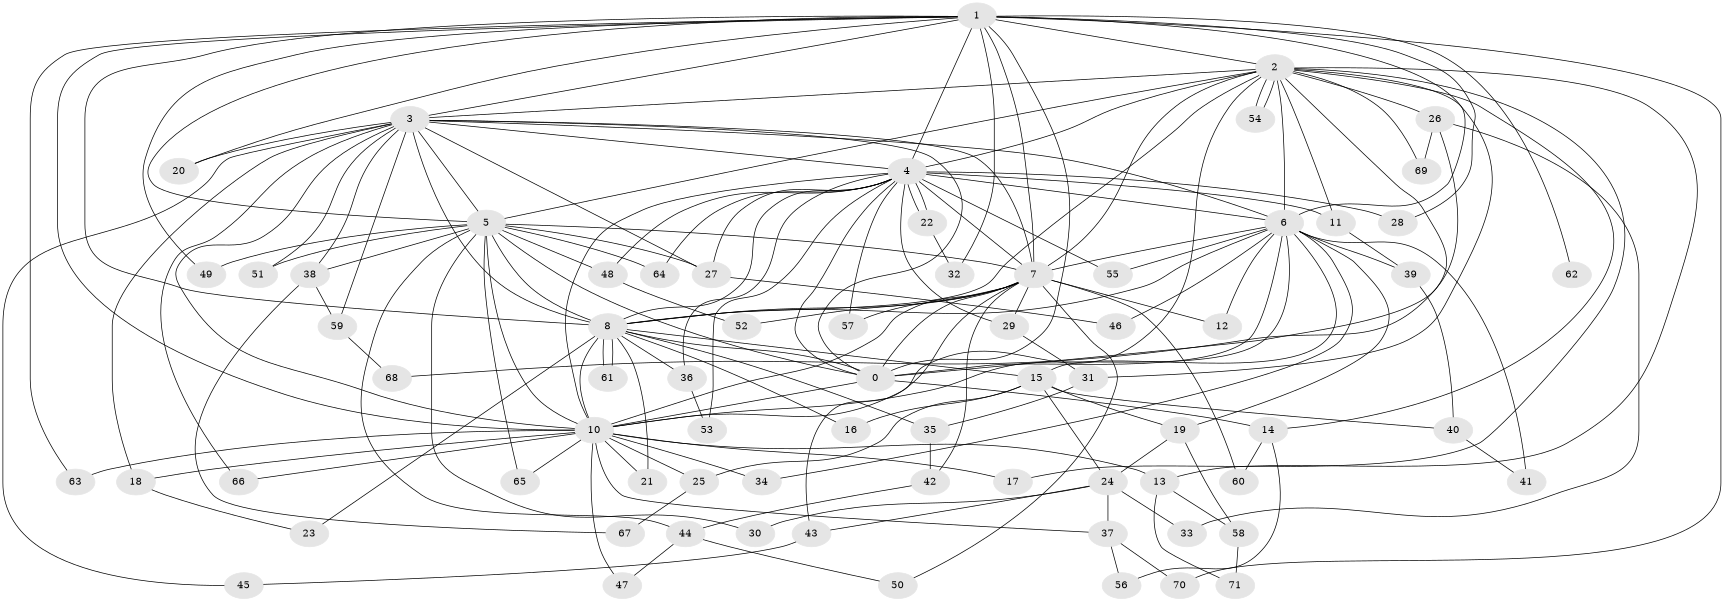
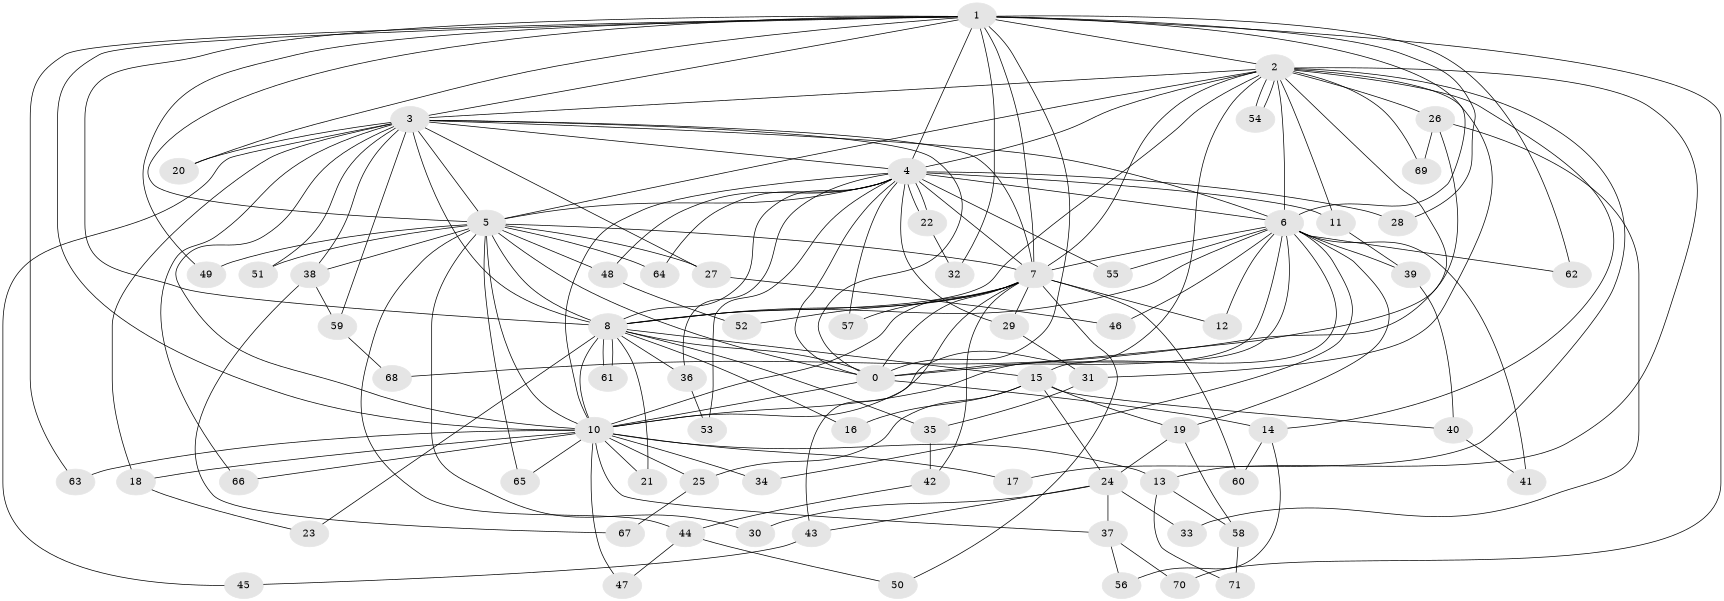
edge "4" -- "27": now "4" -- "5"
edge "6" -- "62": added
